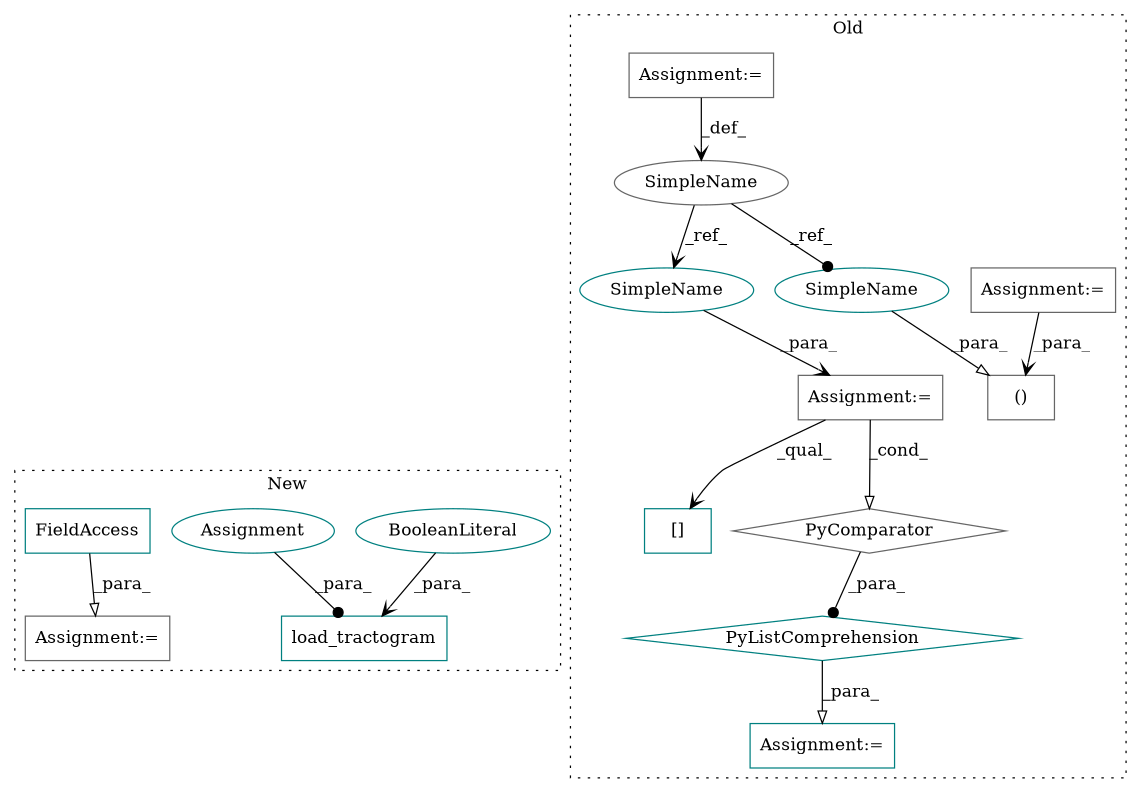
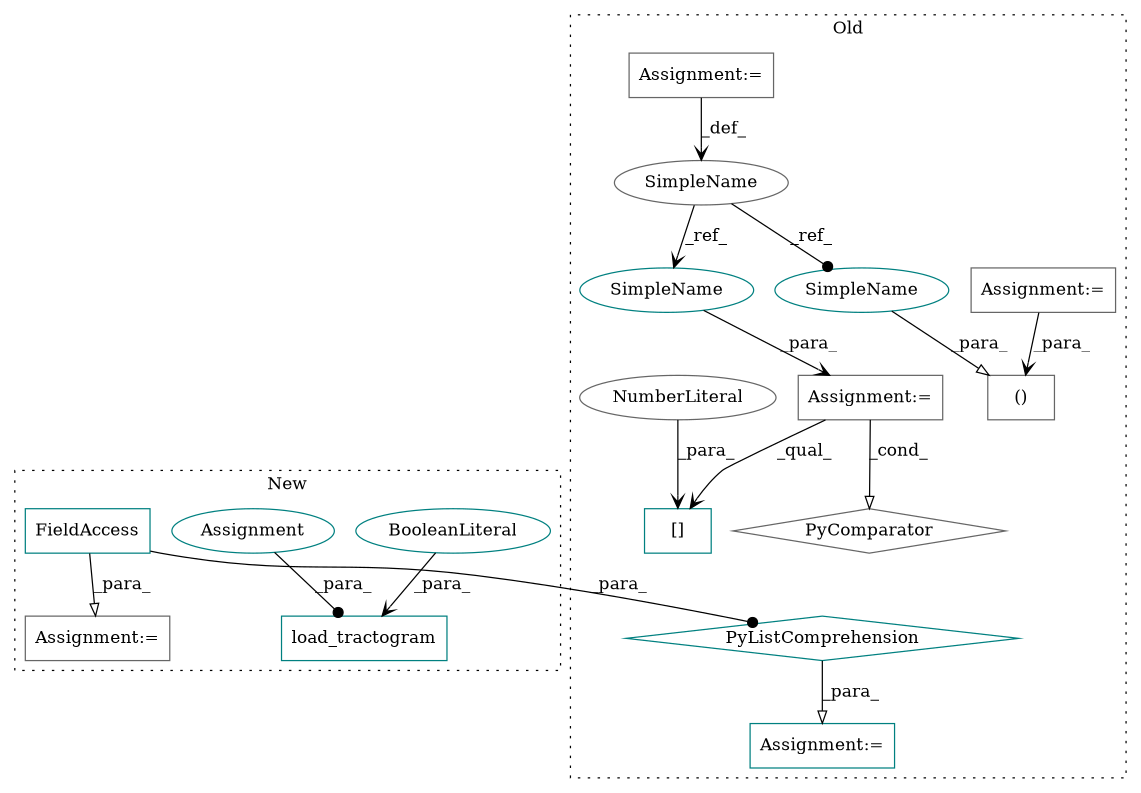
node "NumberLiteral": added
edge "PyComparator" -> "PyListComprehension": now "FieldAccess" -> "PyListComprehension"
